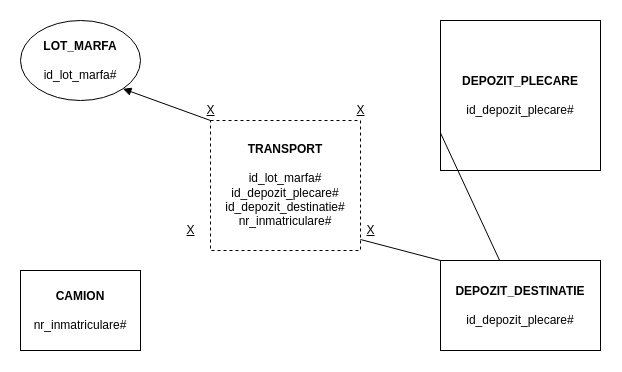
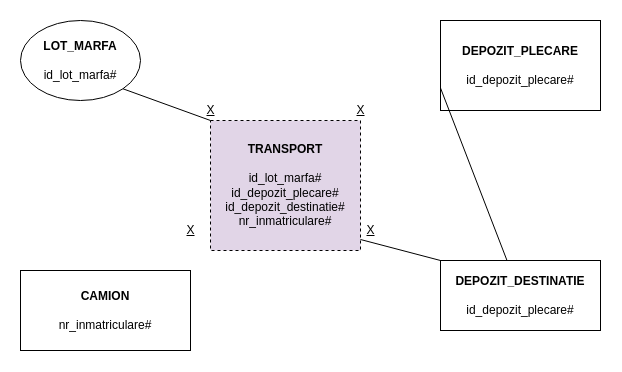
edge "TRANSPORT id_lot_marfa# id_depozit_plecare# id_depozit_destinatie# nr_inmatriculare#" -> "LOT_MARFA id_lot_marfa#": arrowhead block -> none
node "DEPOZIT_PLECARE id_depozit_plecare#": size 160x150 -> 160x90
node "TRANSPORT id_lot_marfa# id_depozit_plecare# id_depozit_destinatie# nr_inmatriculare#": fillcolor #ffffff -> #e1d5e7
node "DEPOZIT_DESTINATIE id_depozit_plecare#": size 160x90 -> 160x70
node "CAMION nr_inmatriculare#": size 120x80 -> 170x80
